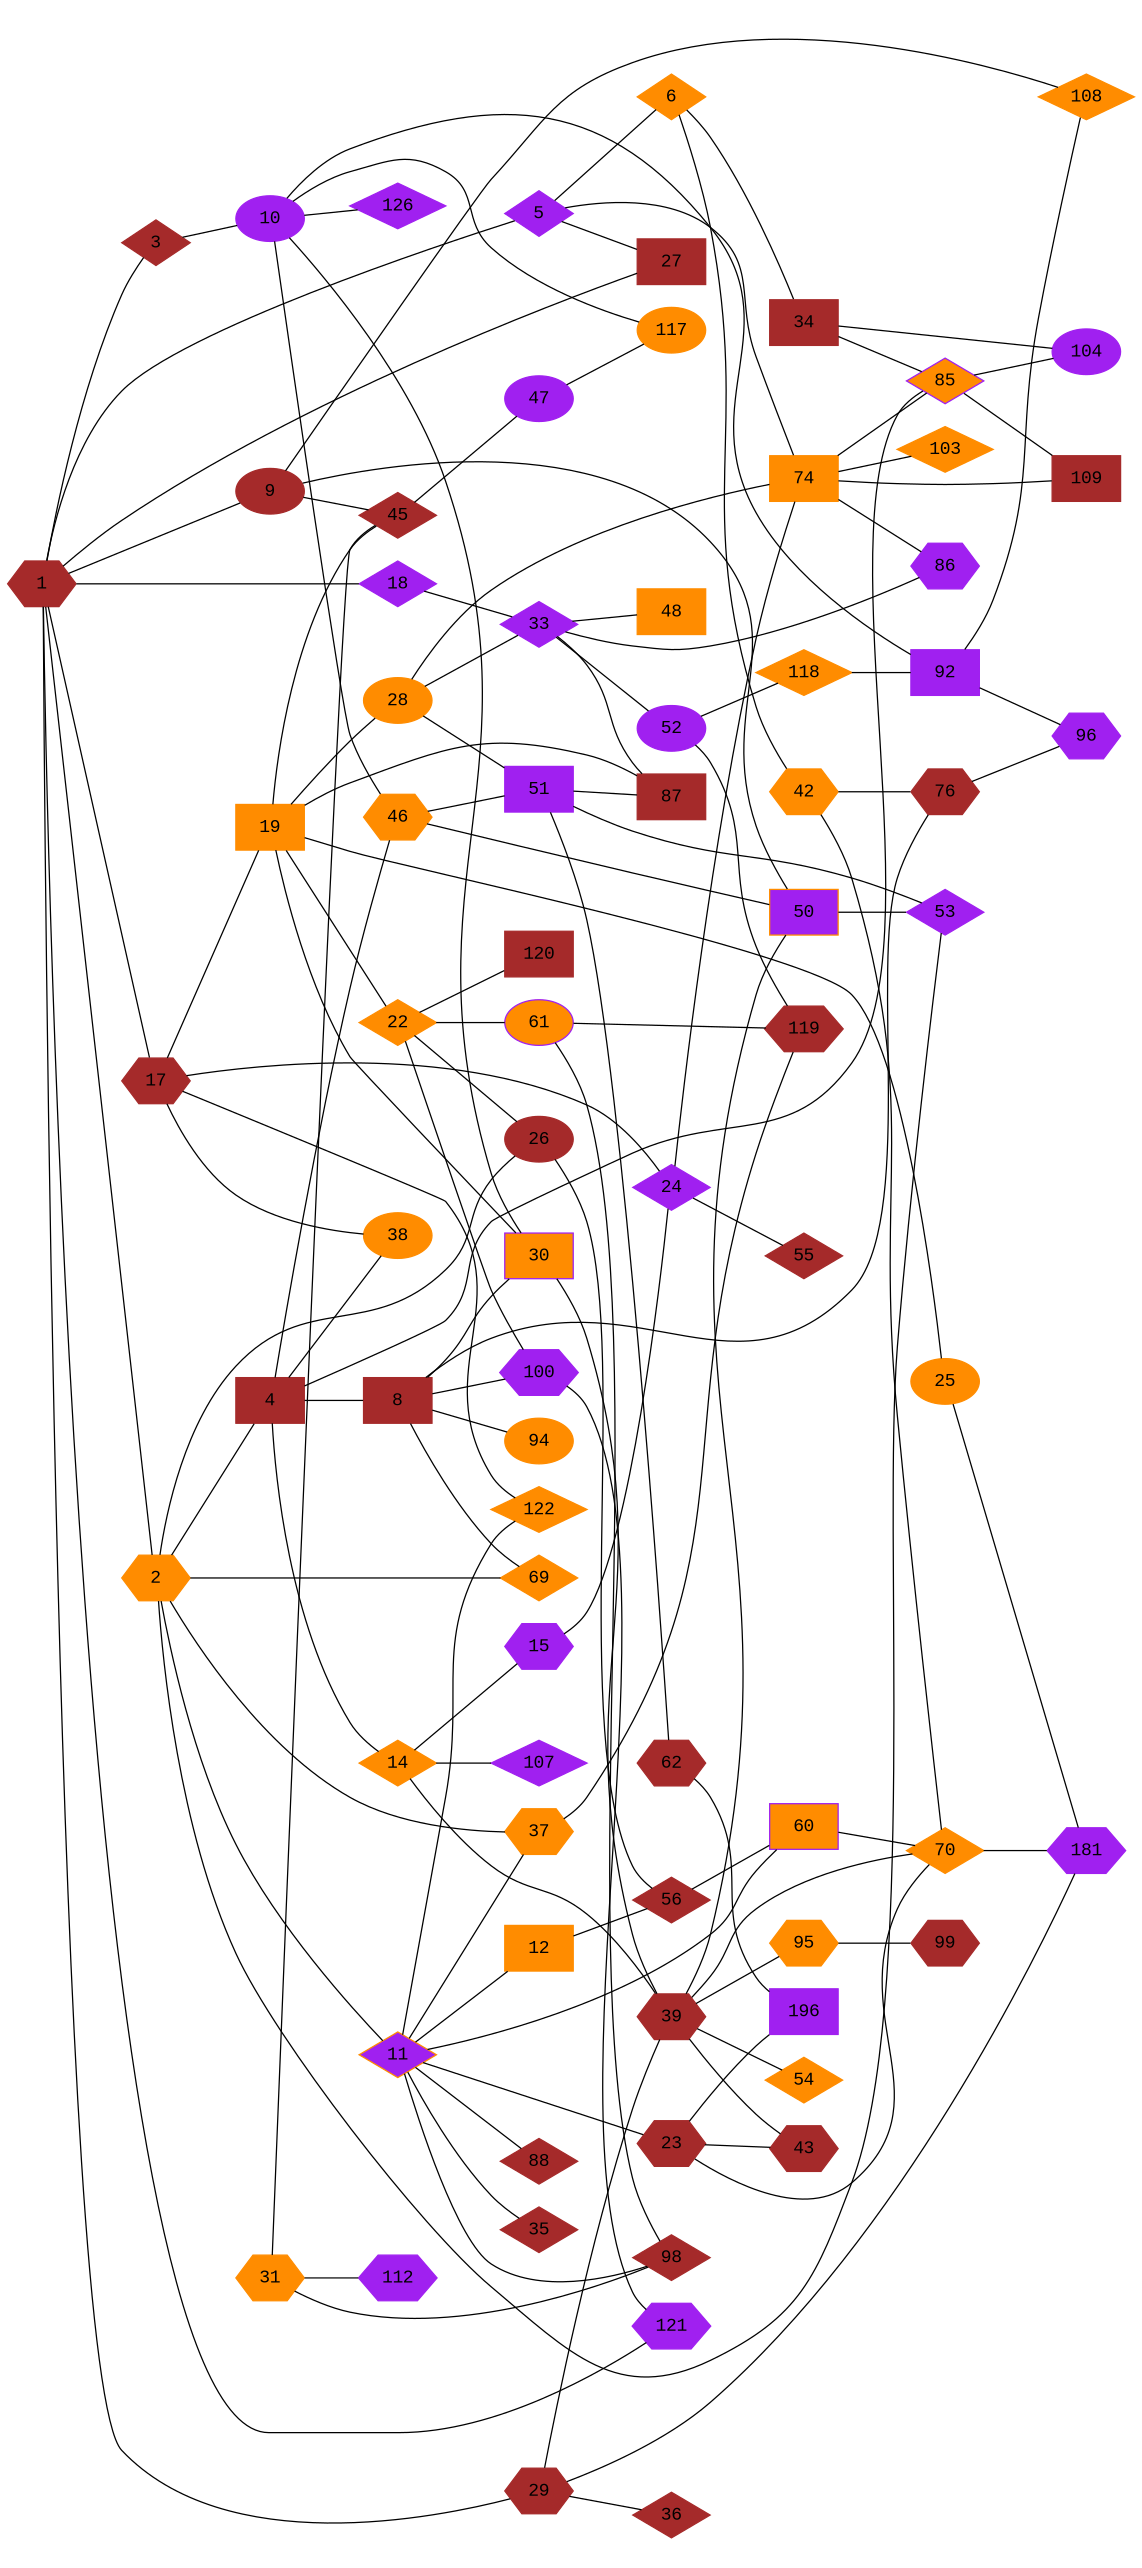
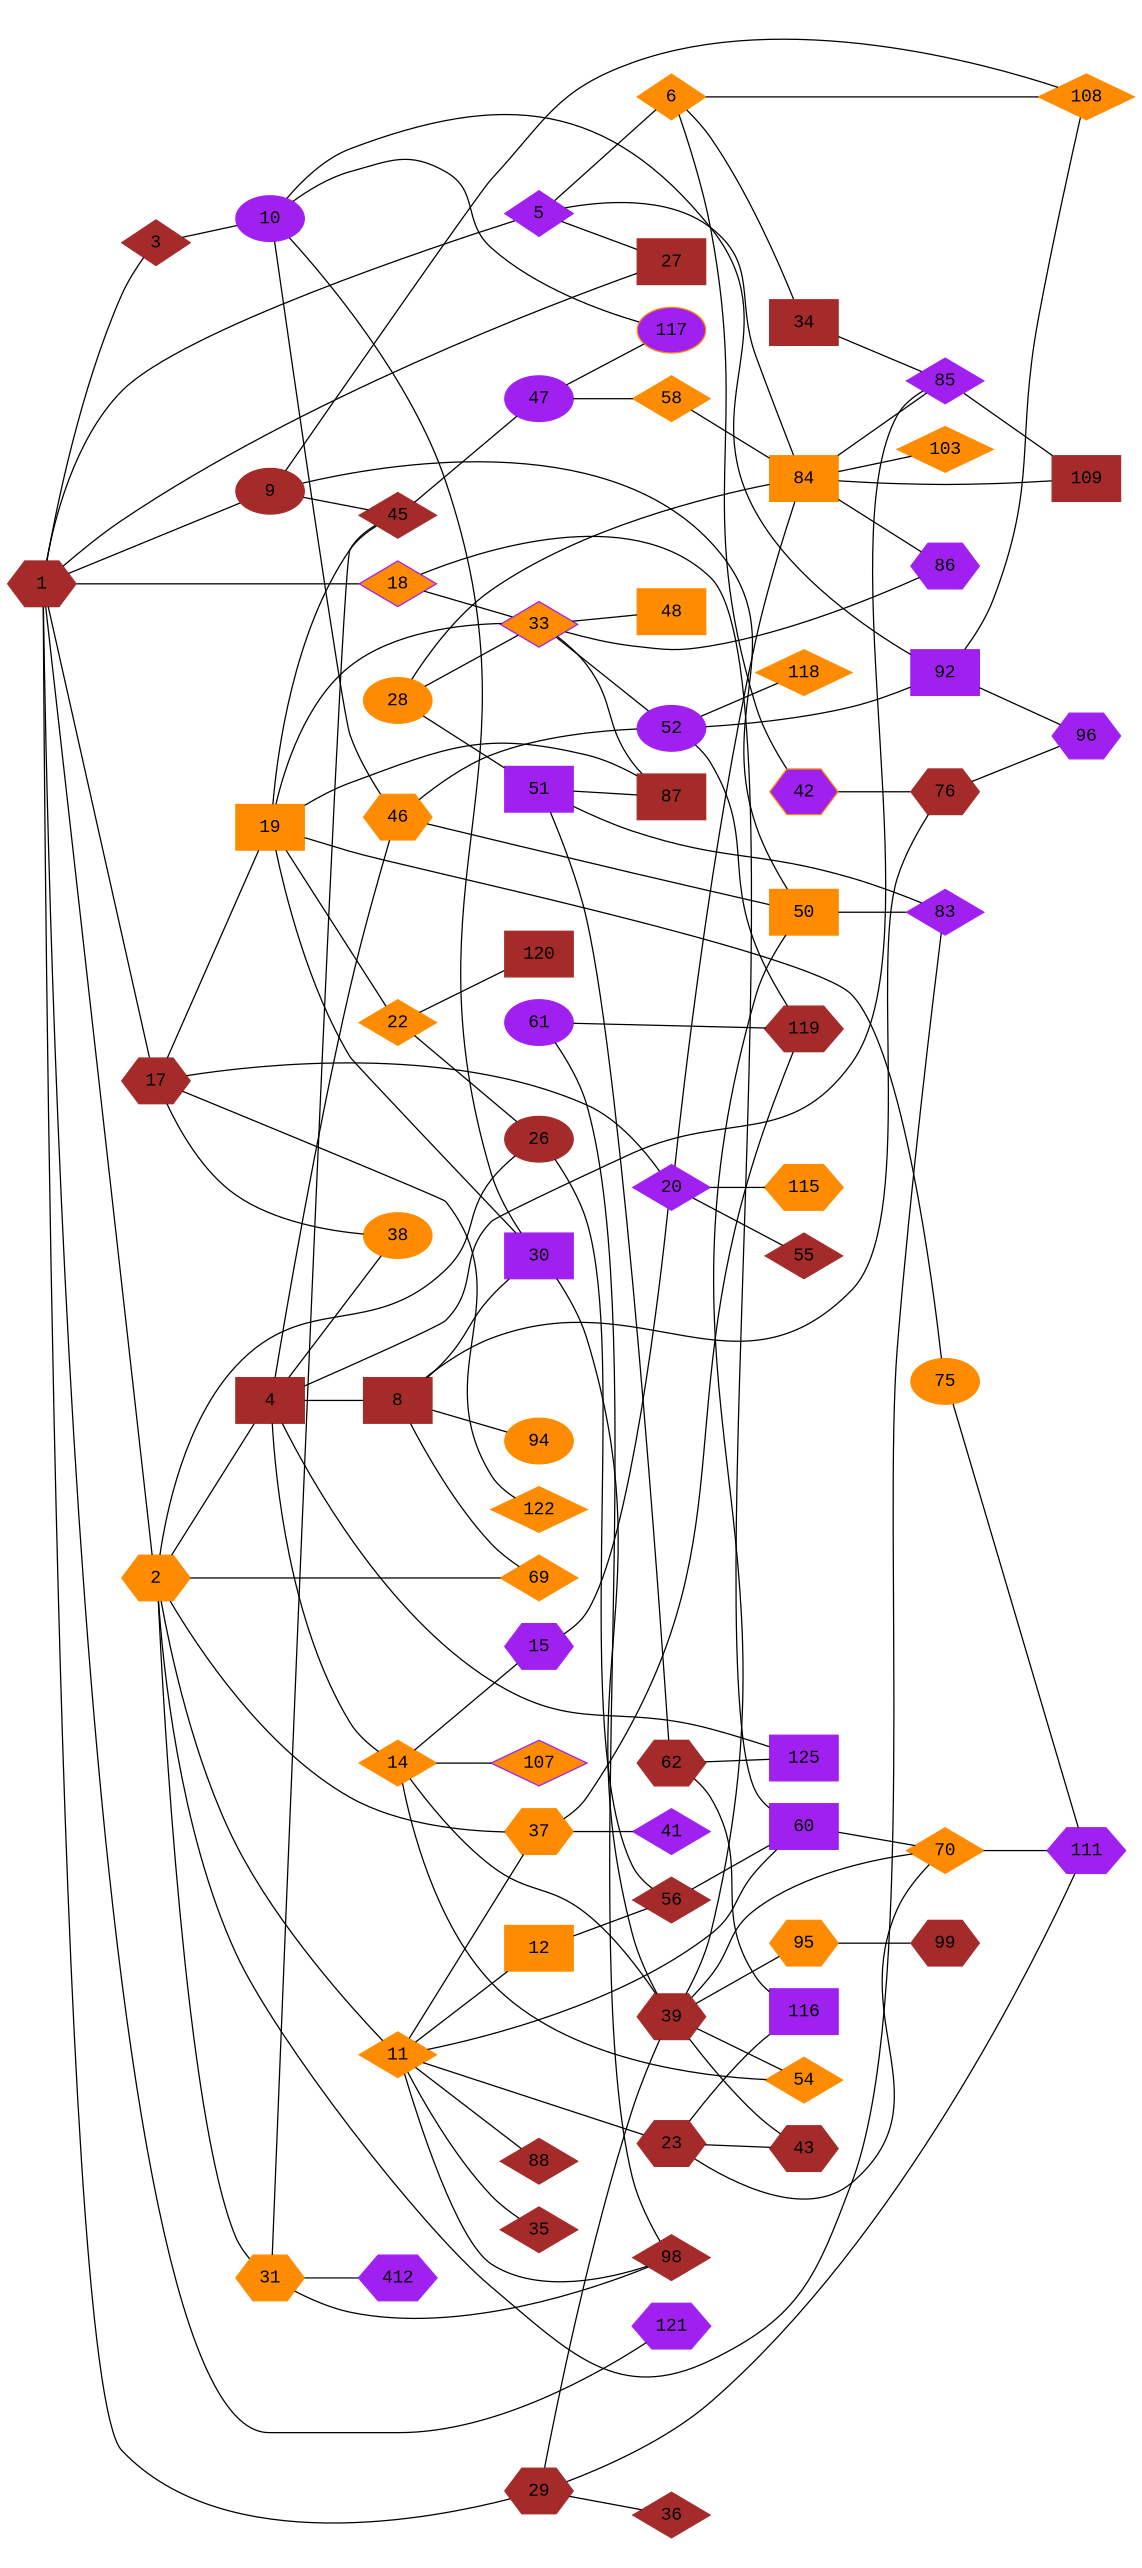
edge "6" -- "108": added
node "126": removed
node "117": fillcolor darkorange -> purple
node "104": removed
node "85": fillcolor darkorange -> purple
node "58": added
node "74": label "74" -> "84"
node "18": fillcolor purple -> darkorange
node "33": fillcolor purple -> darkorange
edge "118" -- "92": now "52" -- "92"
edge "28" -- "19": now "33" -- "19"
node "42": fillcolor darkorange -> purple
edge "51" -- "46": now "52" -- "46"
node "50": fillcolor purple -> darkorange
node "53": label "53" -> "83"
edge "22" -- "61": removed
node "61": fillcolor darkorange -> purple
edge "18" -- "60": added
node "24": label "24" -> "20"
node "115": added
node "30": fillcolor darkorange -> purple
edge "42" -- "70": removed
node "100": removed
node "25": label "25" -> "75"
node "125": added
node "107": fillcolor purple -> darkorange
edge "122" -- "11": removed
node "60": fillcolor darkorange -> purple
node "41": added
node "181": label "181" -> "111"
edge "2" -- "31": added
edge "14" -- "54": added
node "196": label "196" -> "116"
node "11": fillcolor purple -> darkorange
node "112": label "112" -> "412"
